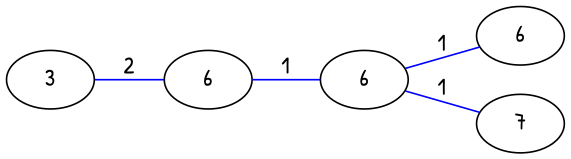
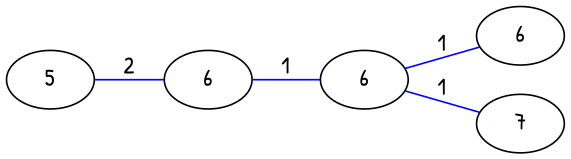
node "3": label "3" -> "5"
